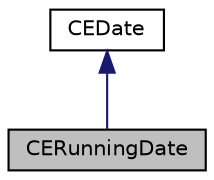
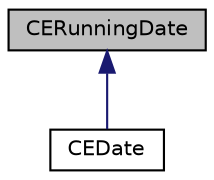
edge "CERunningDate" -> "CEDate": reversed
